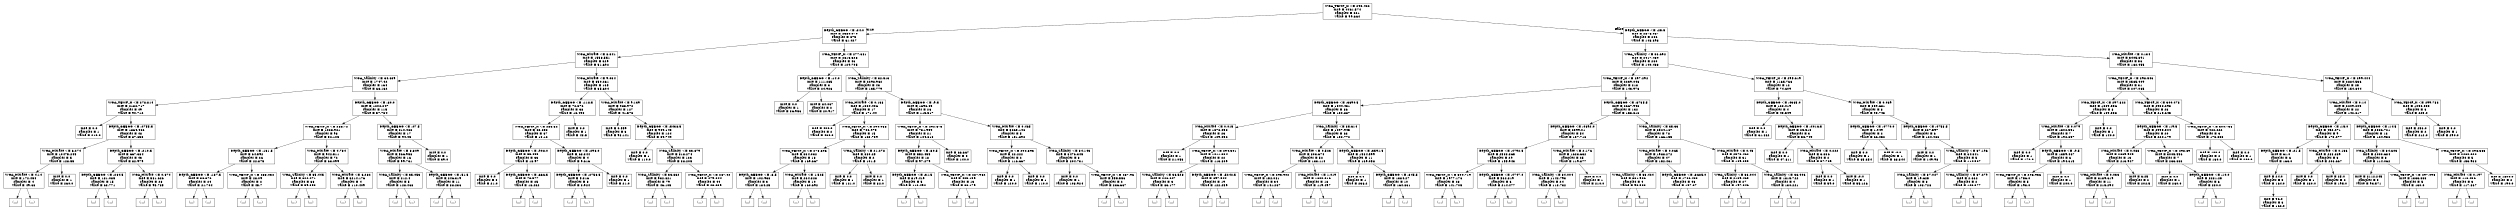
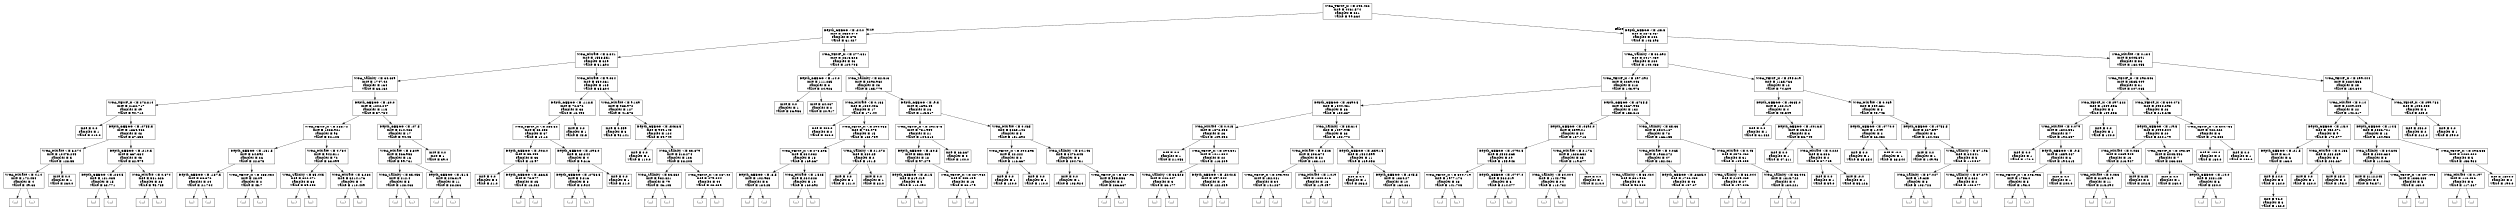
node "mse = 0.0 samples = 1 value = 39.0": label "mse = 0.0 samples = 1 value = 39.0" -> "mse = 0.0 mse = 1 value = 39.0"
